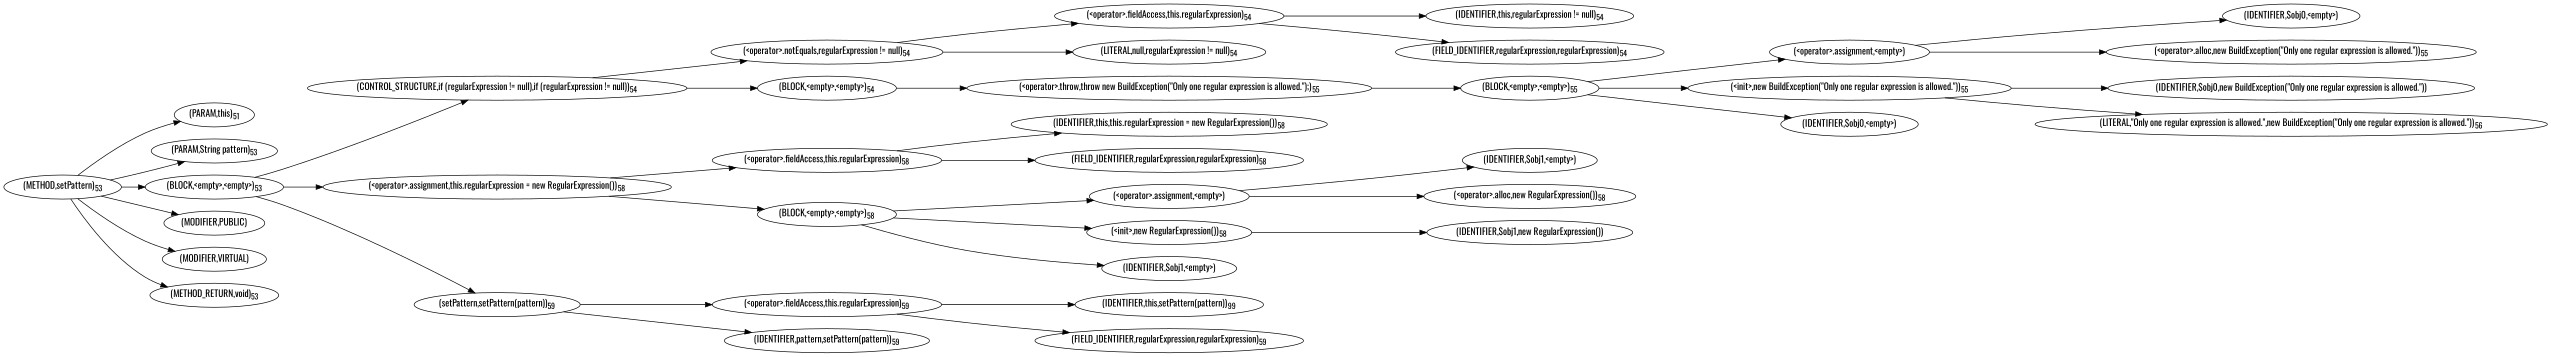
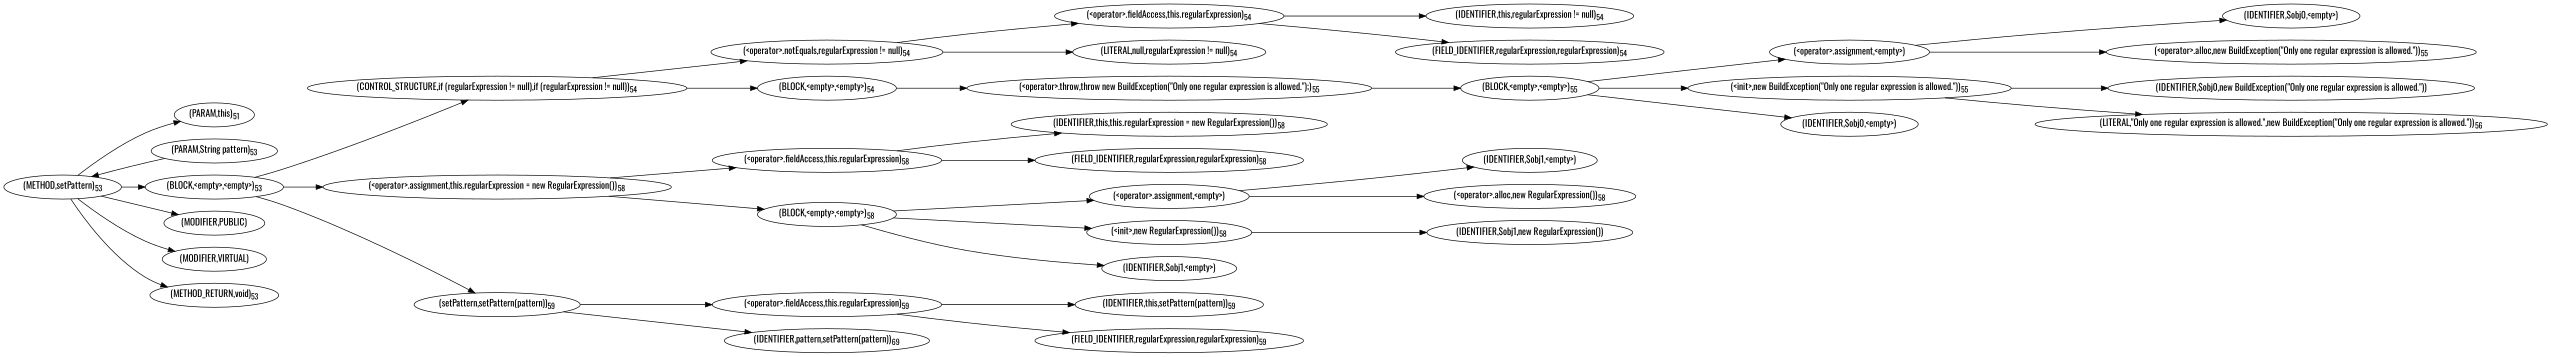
edge "(METHOD,setPattern)" -> "(PARAM,String pattern)": reversed
node "(IDENTIFIER,this,setPattern(pattern))": text "99" -> "59"
node "(IDENTIFIER,pattern,setPattern(pattern))": text "59" -> "69"
